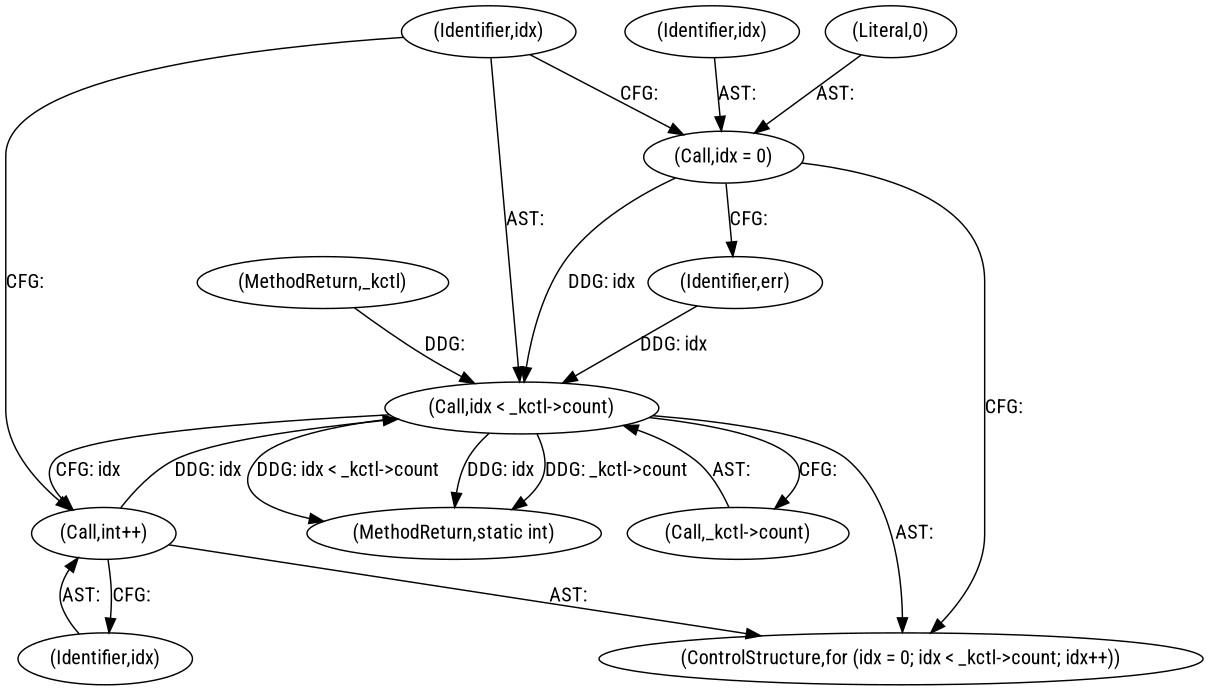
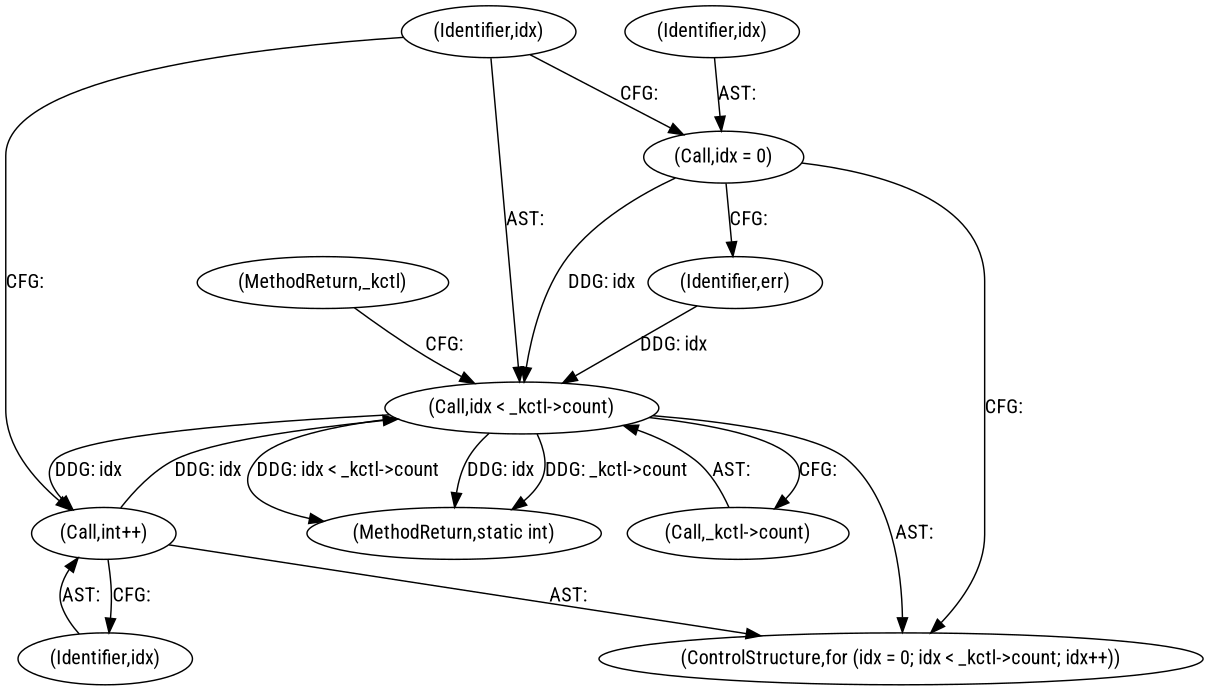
node "(Literal,0)": removed
edge "(MethodReturn,_kctl)" -> "(Call,idx < _kctl->count)": label "DDG: " -> "CFG: "
edge "(Call,idx < _kctl->count)" -> "(Call,int++)": label "CFG: idx" -> "DDG: idx"
